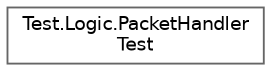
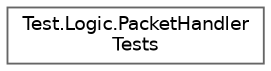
node "Test.Logic.PacketHandler Test": label "Test.Logic.PacketHandler Test" -> "Test.Logic.PacketHandler Tests"
